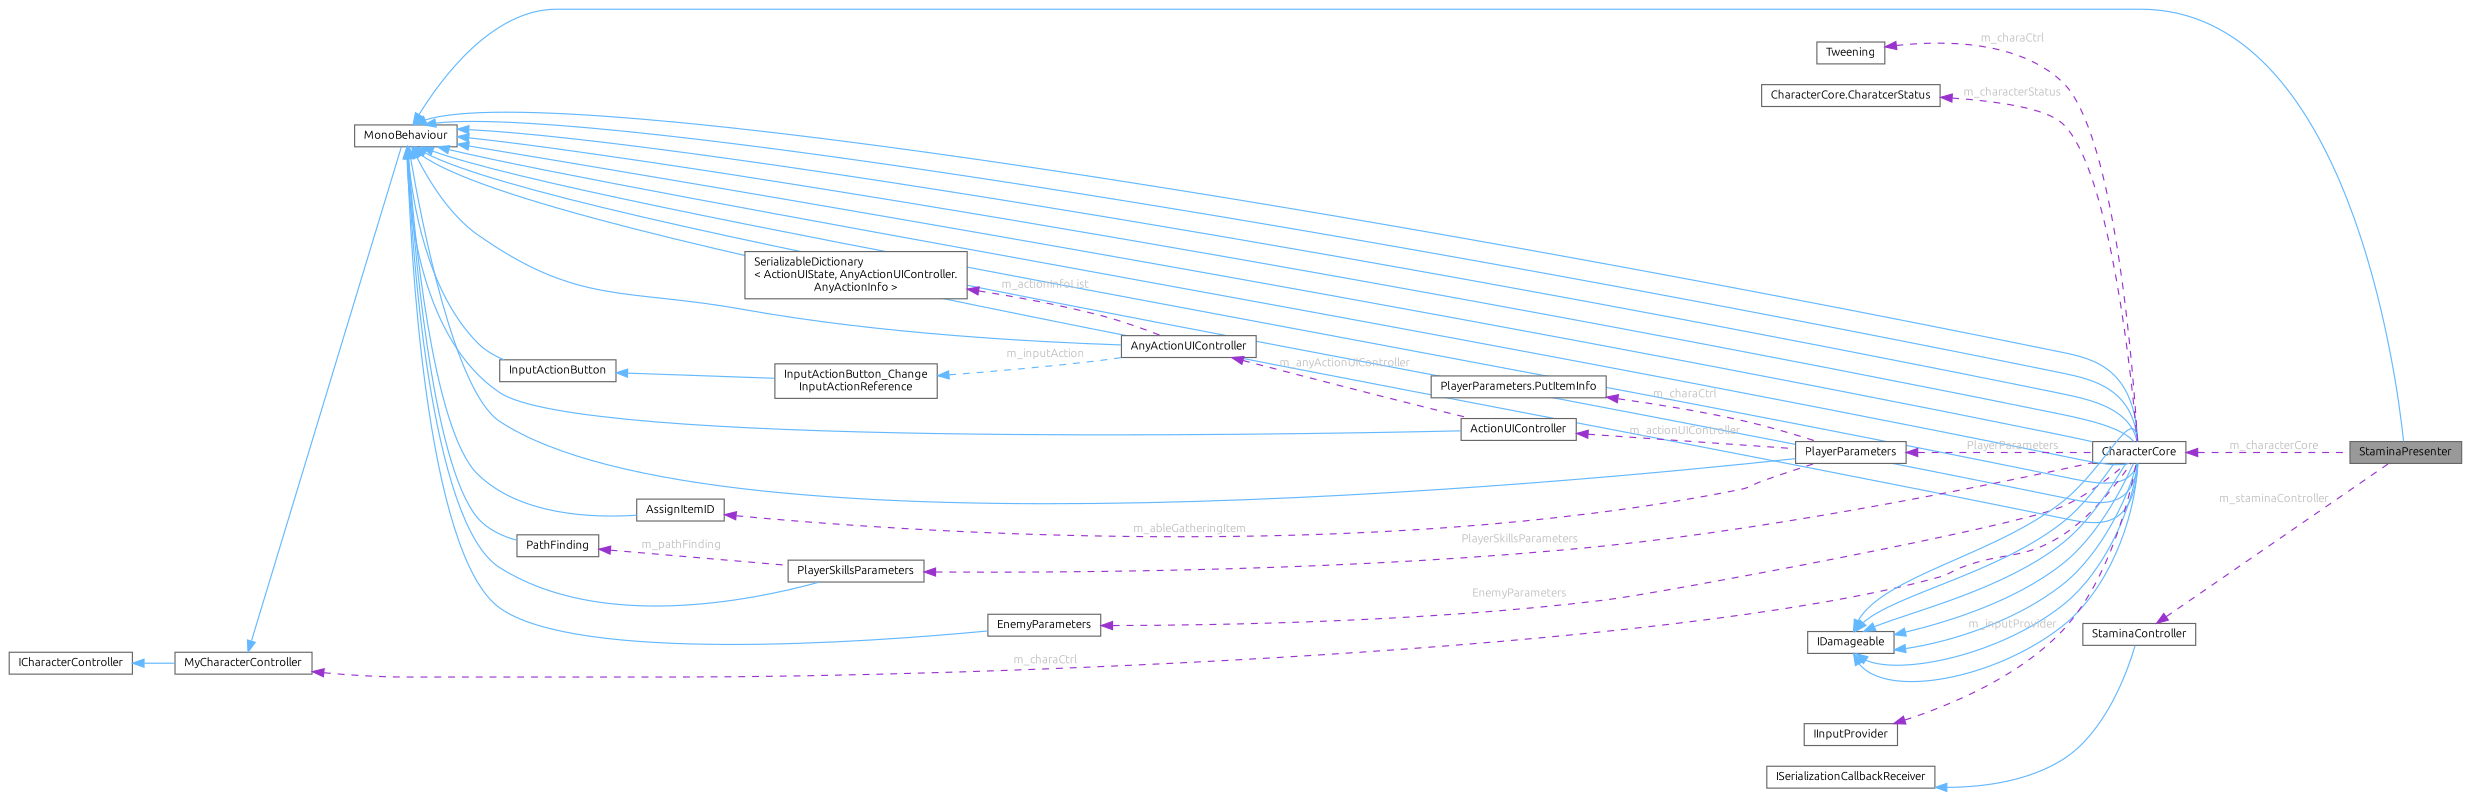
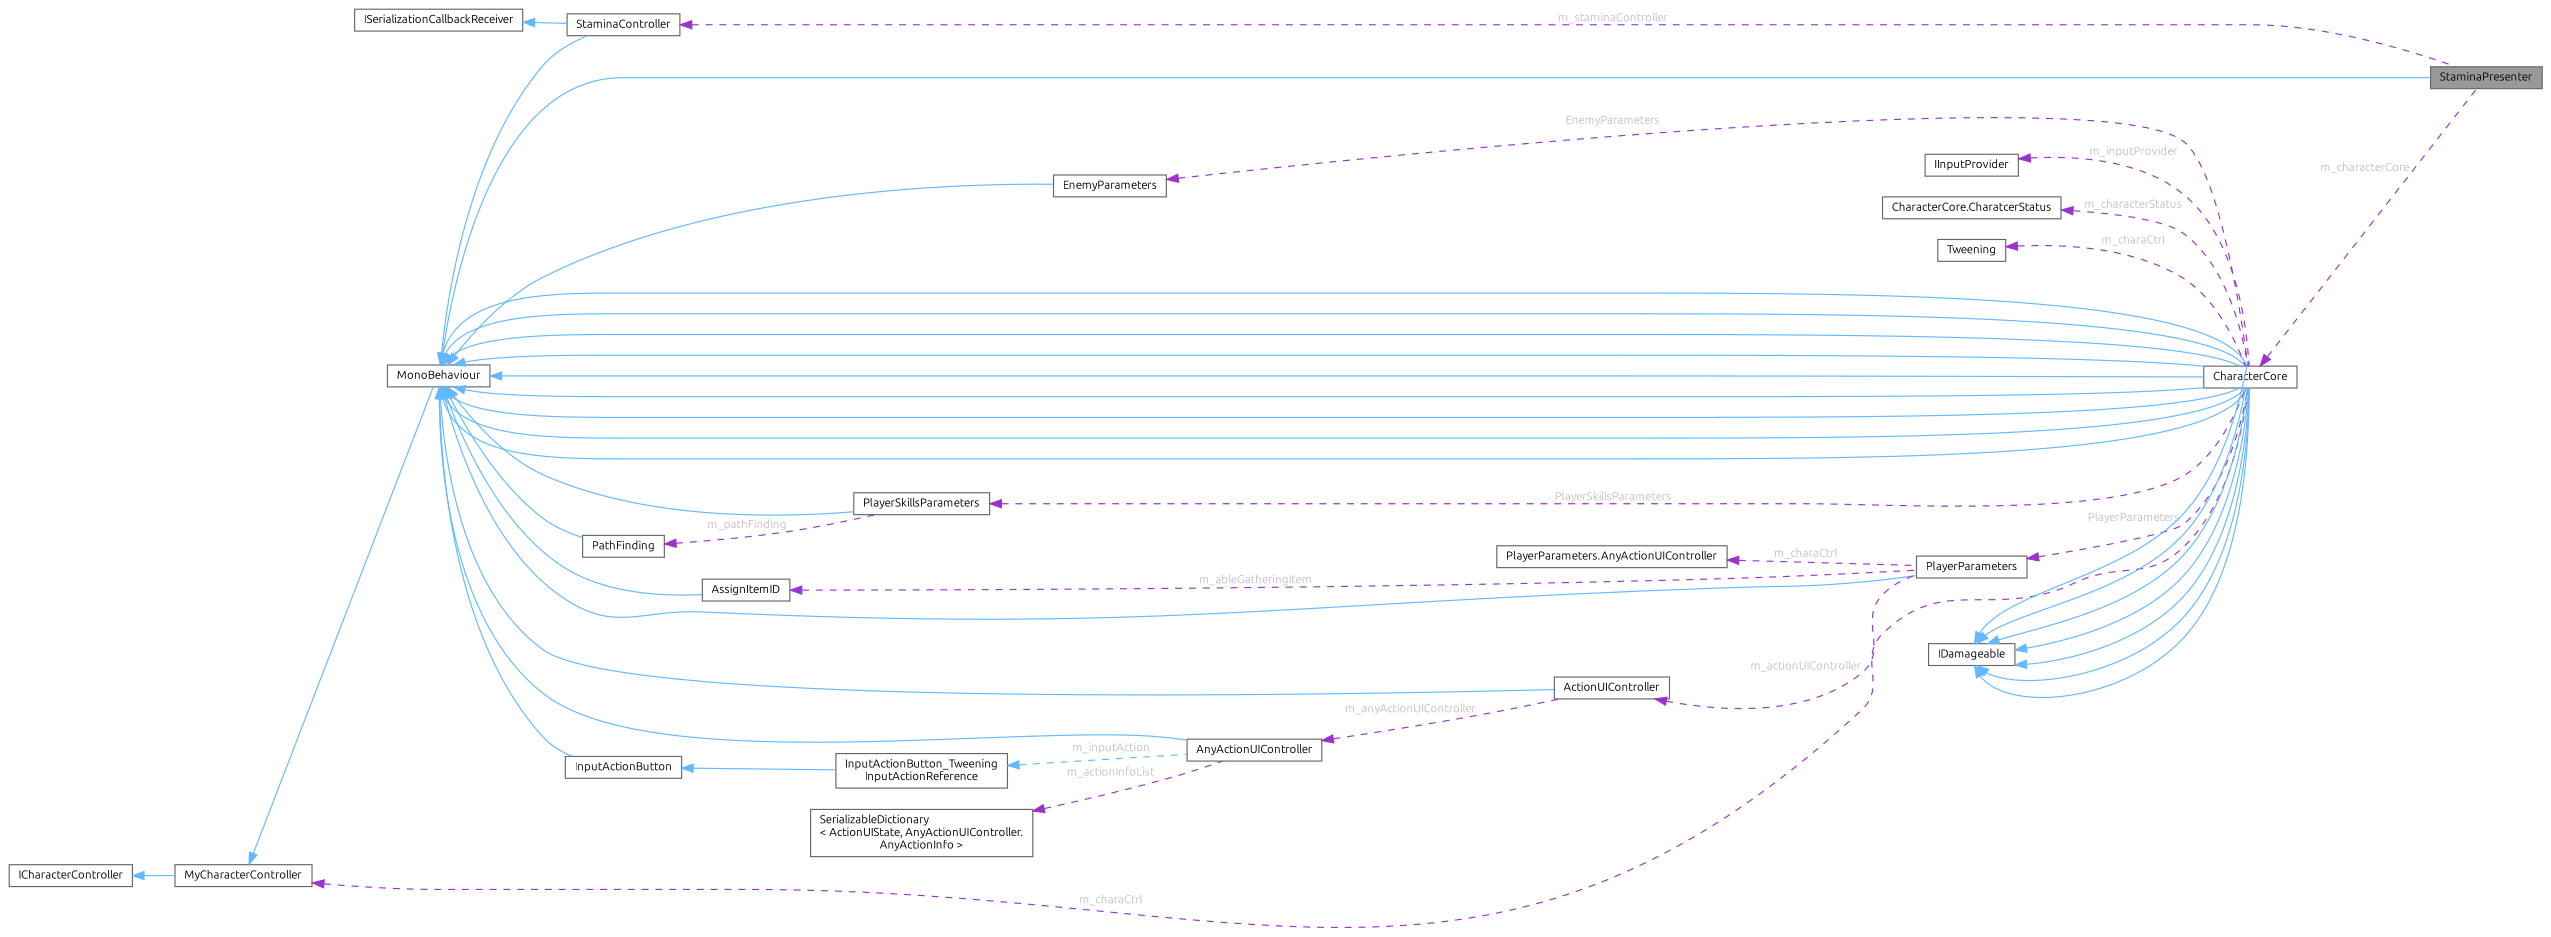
edge "StaminaController" -> "MonoBehaviour": added
node "InputActionButton_Change InputActionReference": label "InputActionButton_Change InputActionReference" -> "InputActionButton_Tweening InputActionReference"
node "PlayerParameters.PutItemInfo": label "PlayerParameters.PutItemInfo" -> "PlayerParameters.AnyActionUIController"
